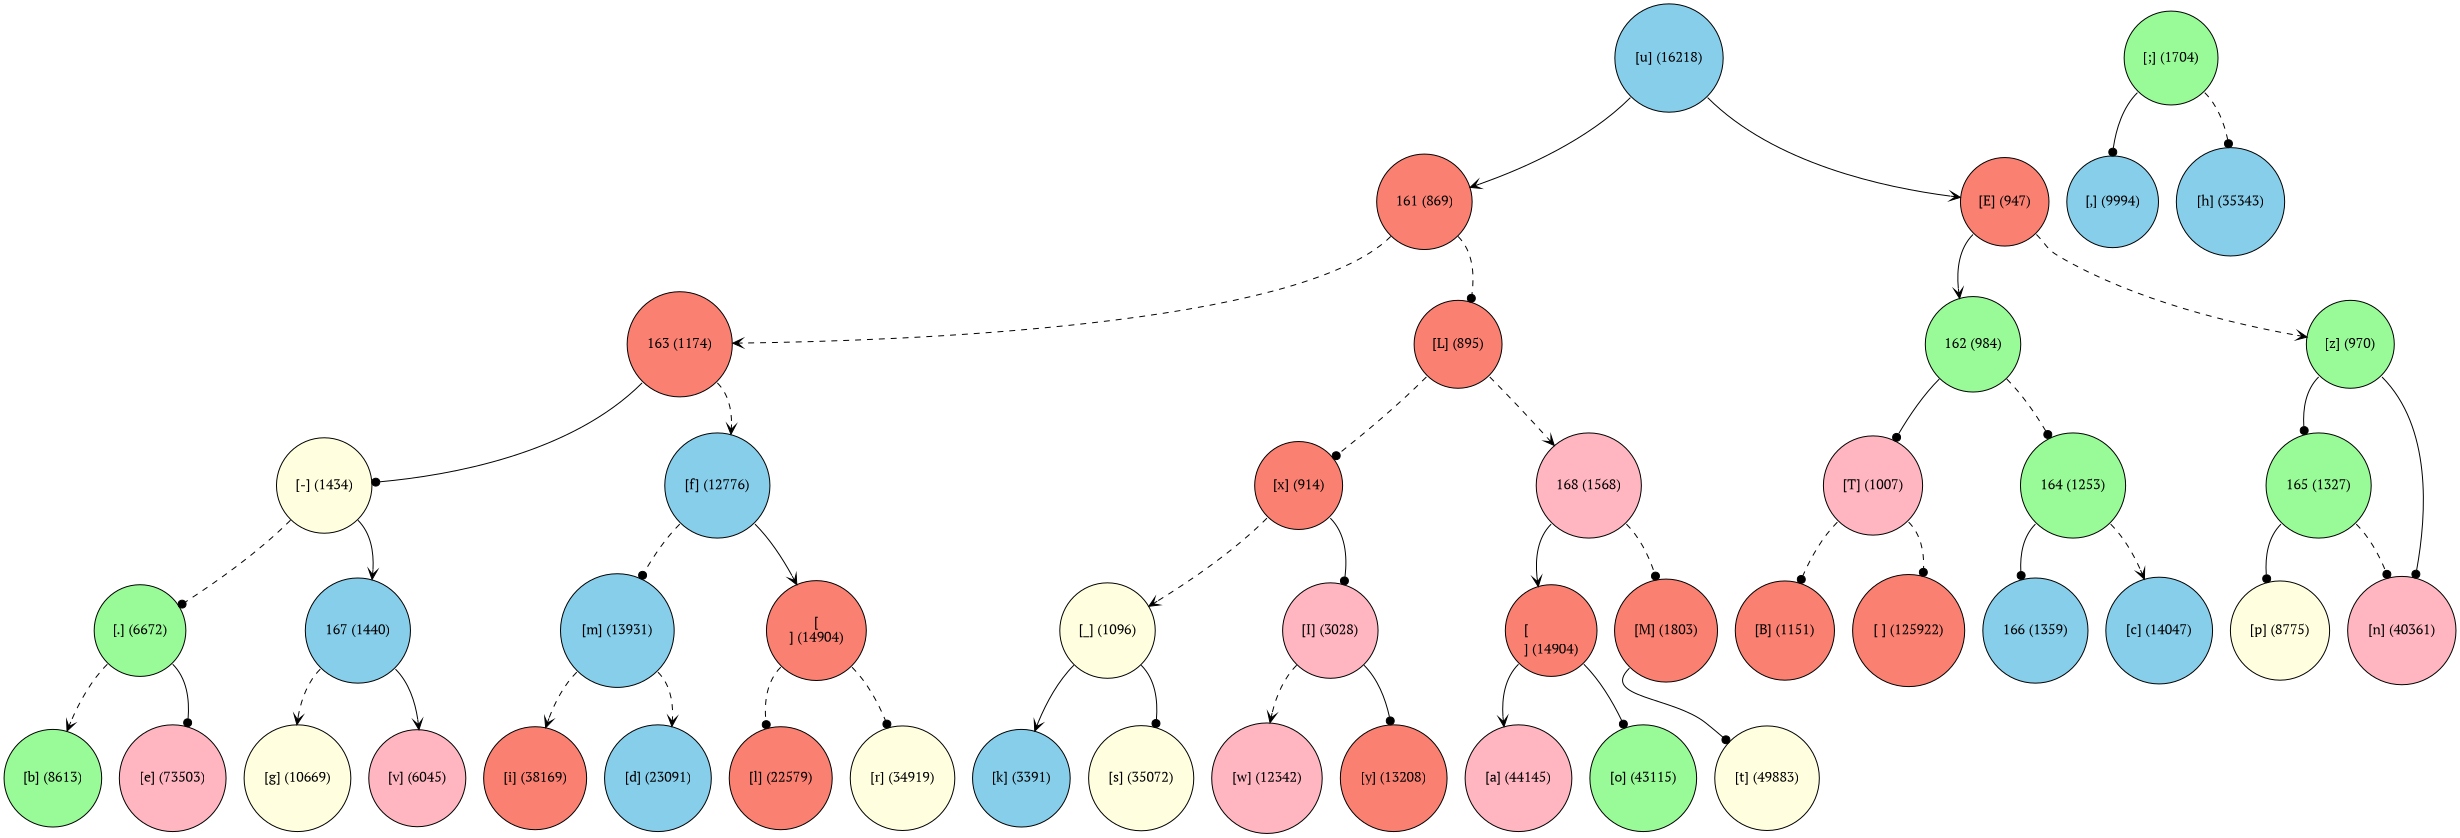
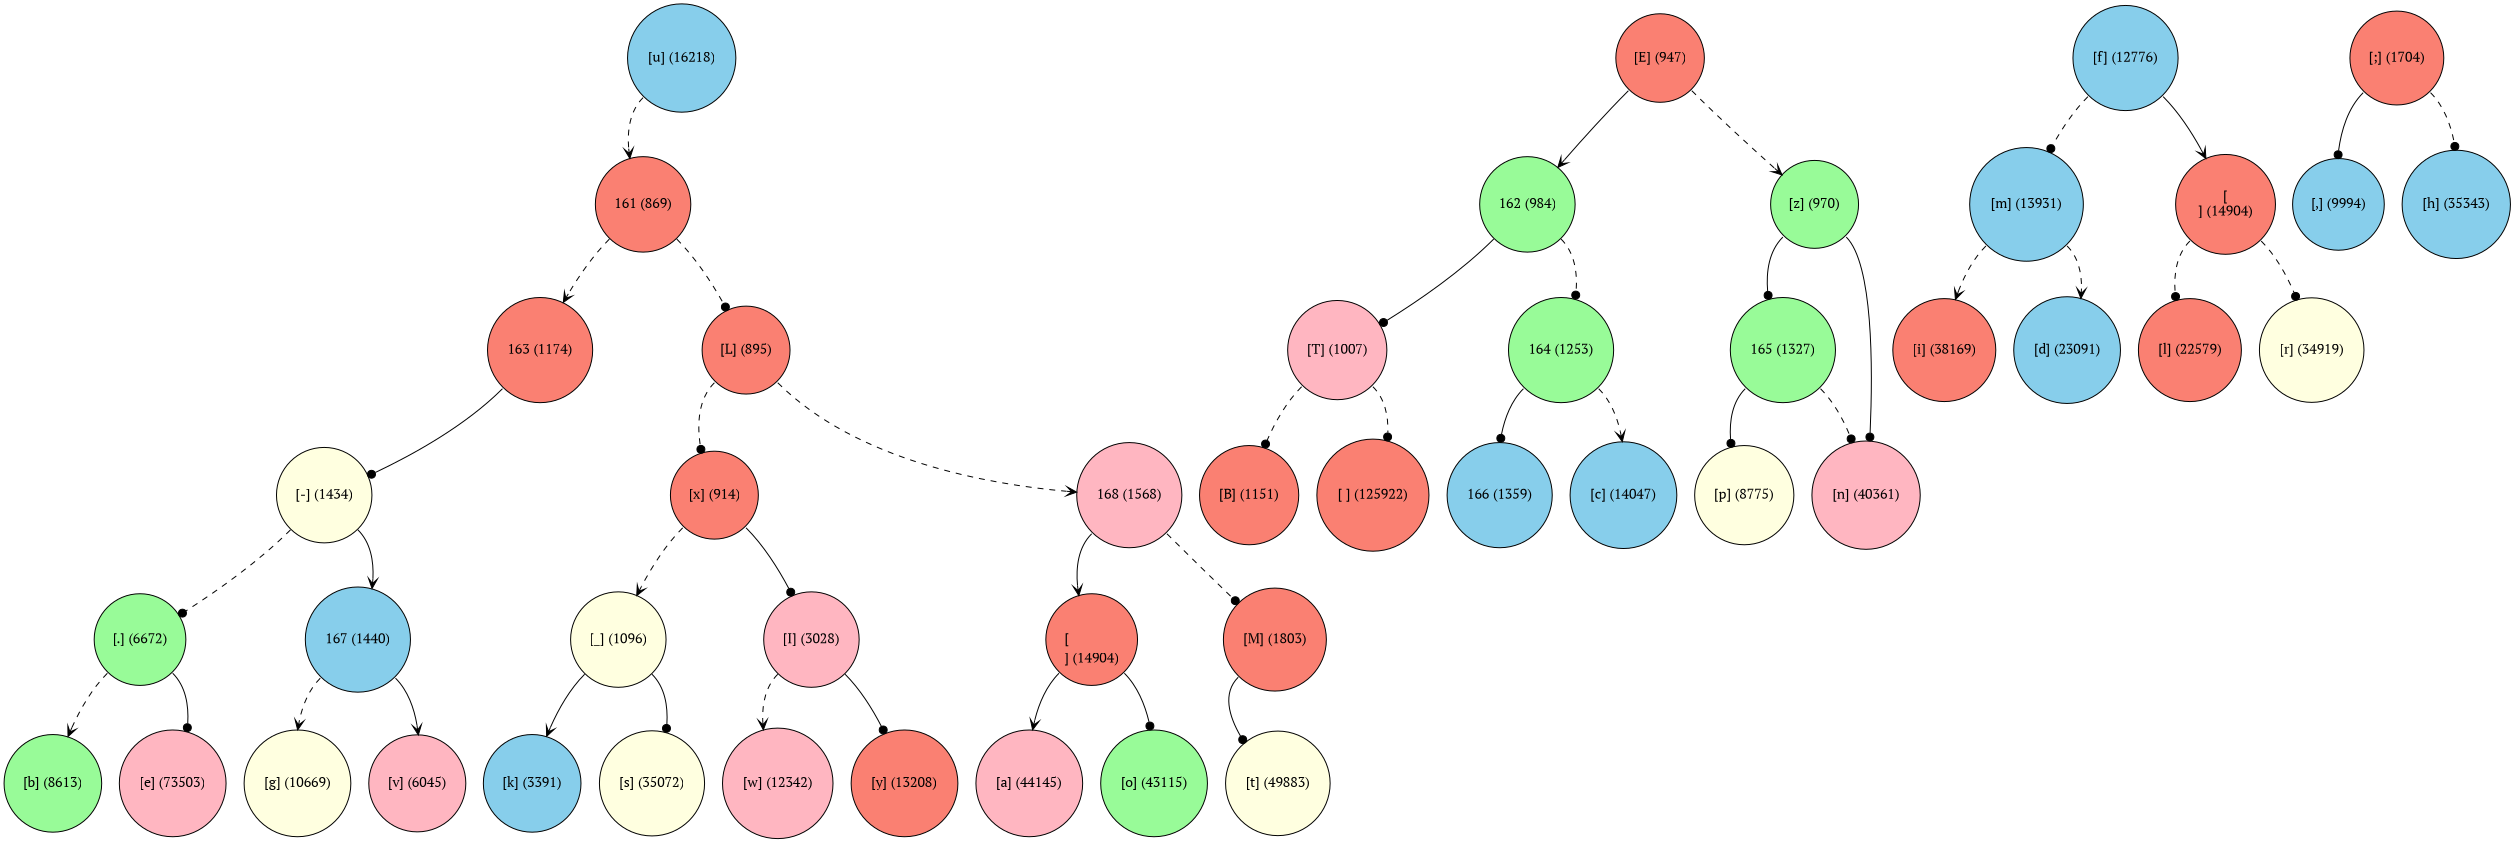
node "[;] (1704)": fillcolor palegreen -> salmon
edge "[u] (16218)" -> "161 (869)": style solid -> dashed
edge "[u] (16218)" -> "[E] (947)": removed
edge "163 (1174)" -> "[f] (12776)": removed
